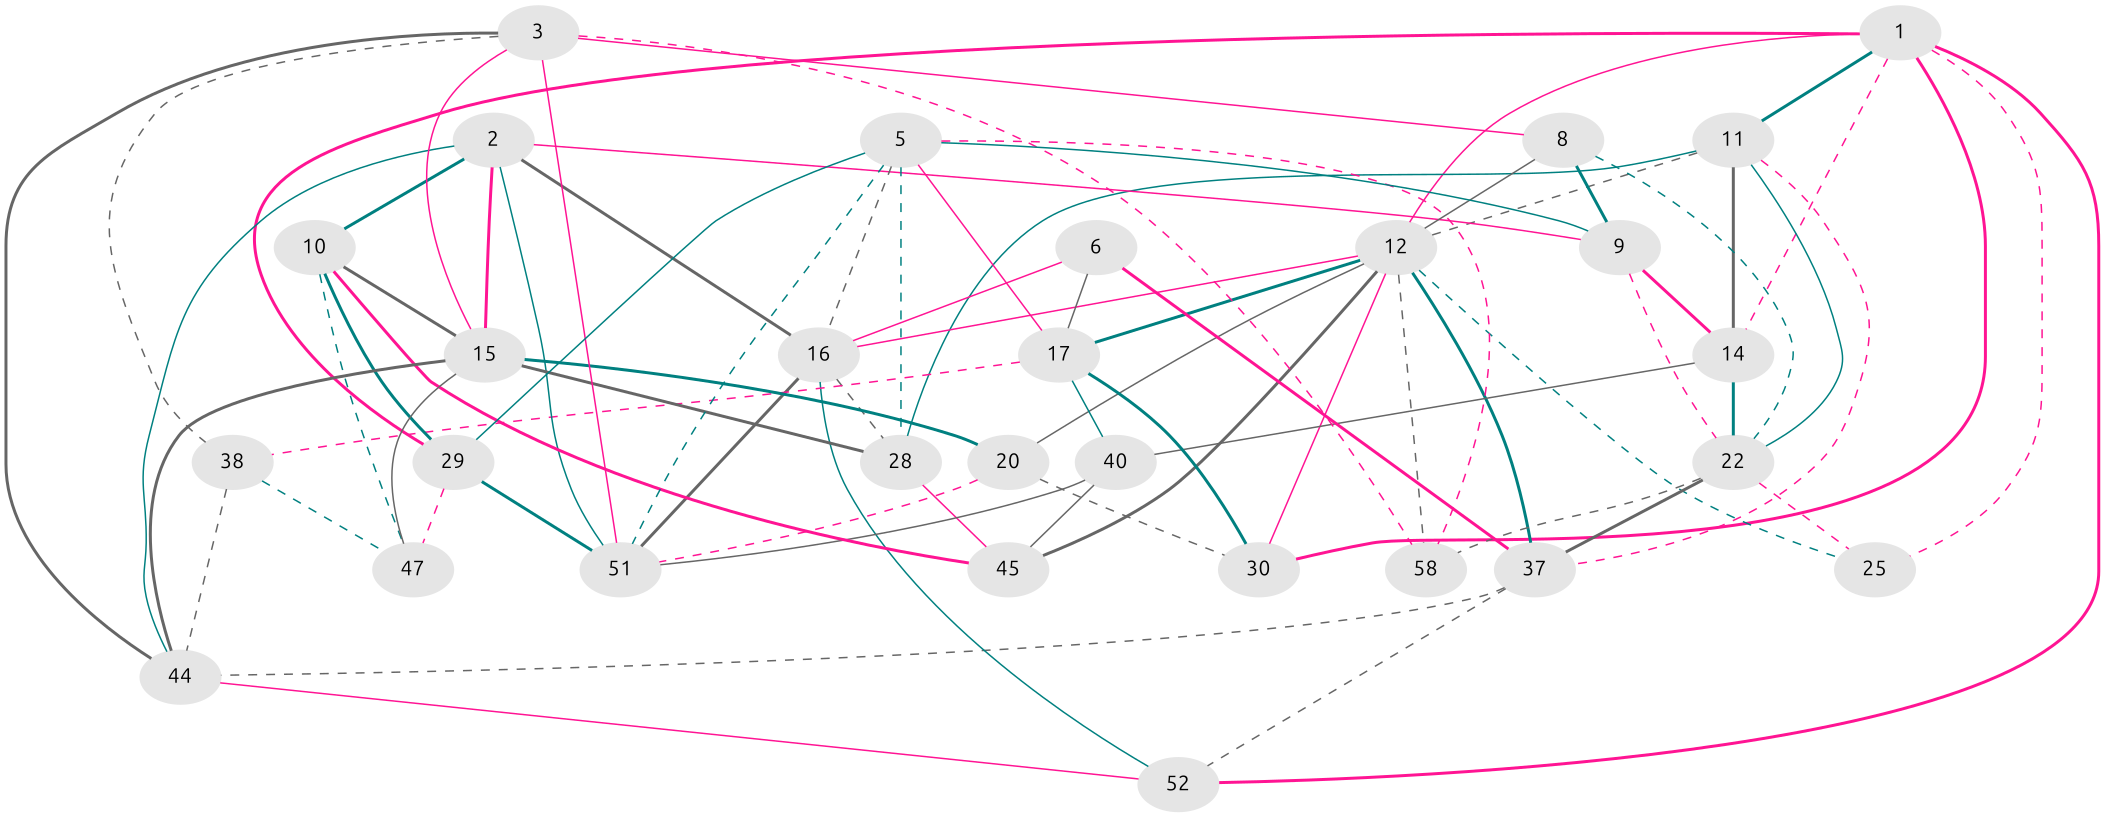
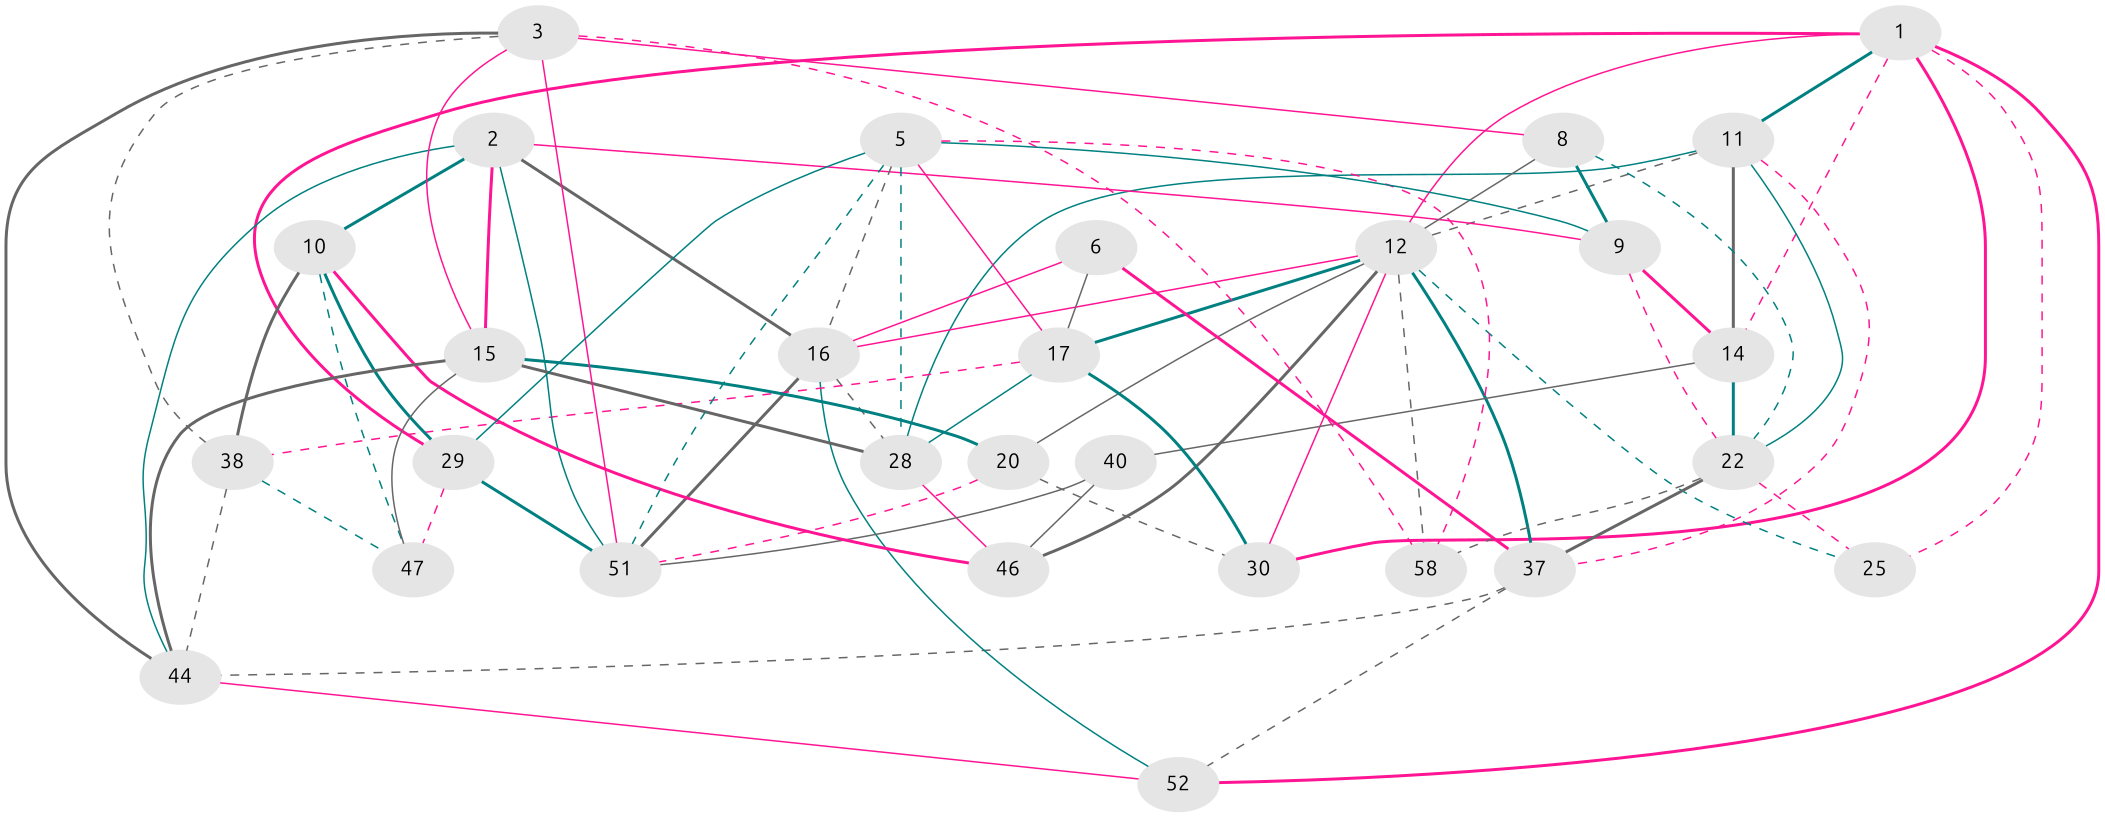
edge "10" -- "15": now "10" -- "38"
edge "17" -- "40": now "17" -- "28"
node "45": label "45" -> "46"
